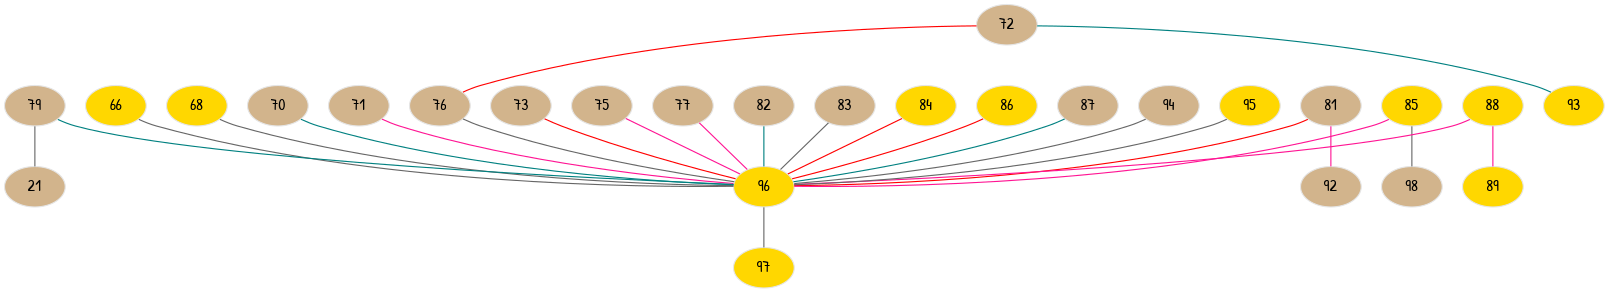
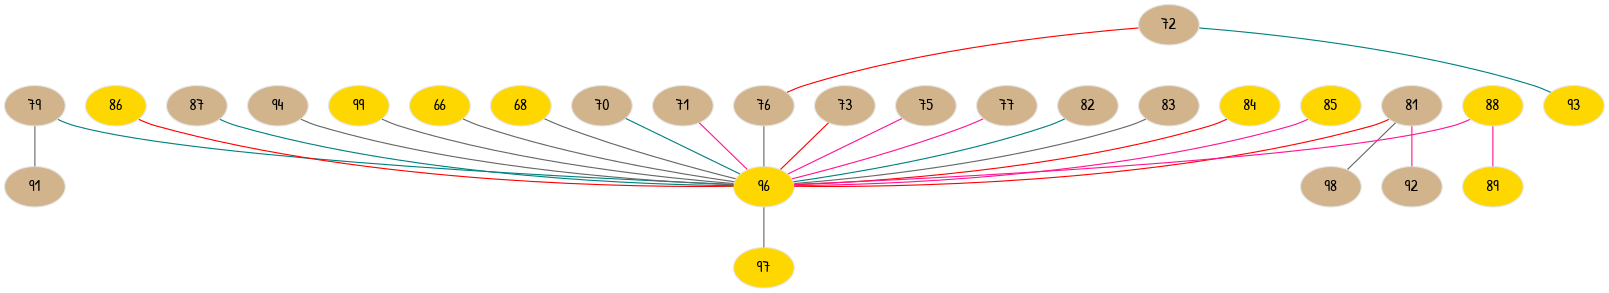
node "95": label "95" -> "99"
edge "85" -- "98": now "81" -- "98"
node "21": label "21" -> "91"
